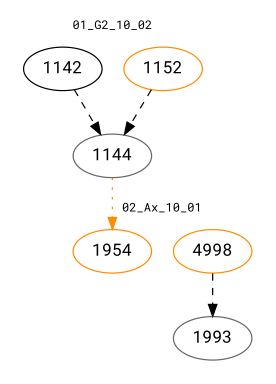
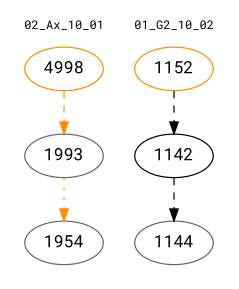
edge "1152" -> "1144": now "1152" -> "1142"
edge "1144" -> "1954": now "1993" -> "1954"
node "1954": color darkorange -> gray40
edge "4998" -> "1993": color black -> darkorange
